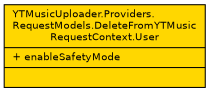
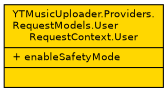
node "YTMusicUploader.Providers.": text "RequestModels.DeleteFromYTMusic" -> "RequestModels.User"
